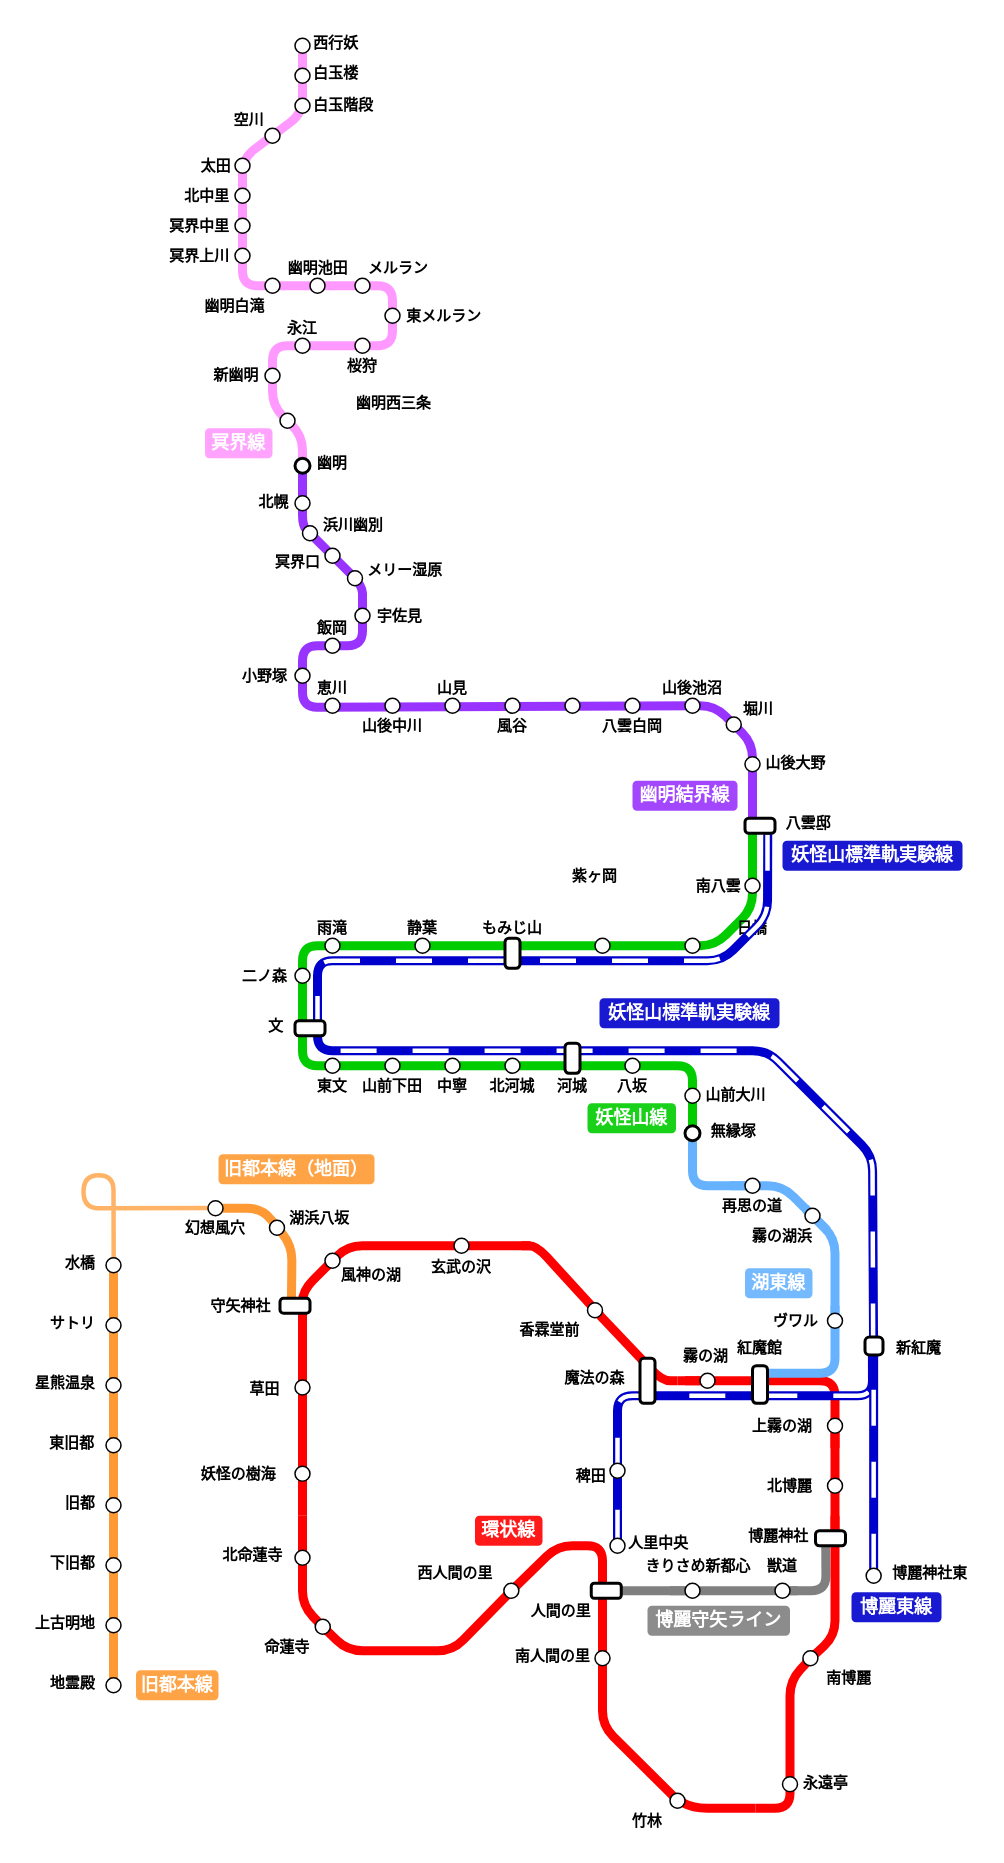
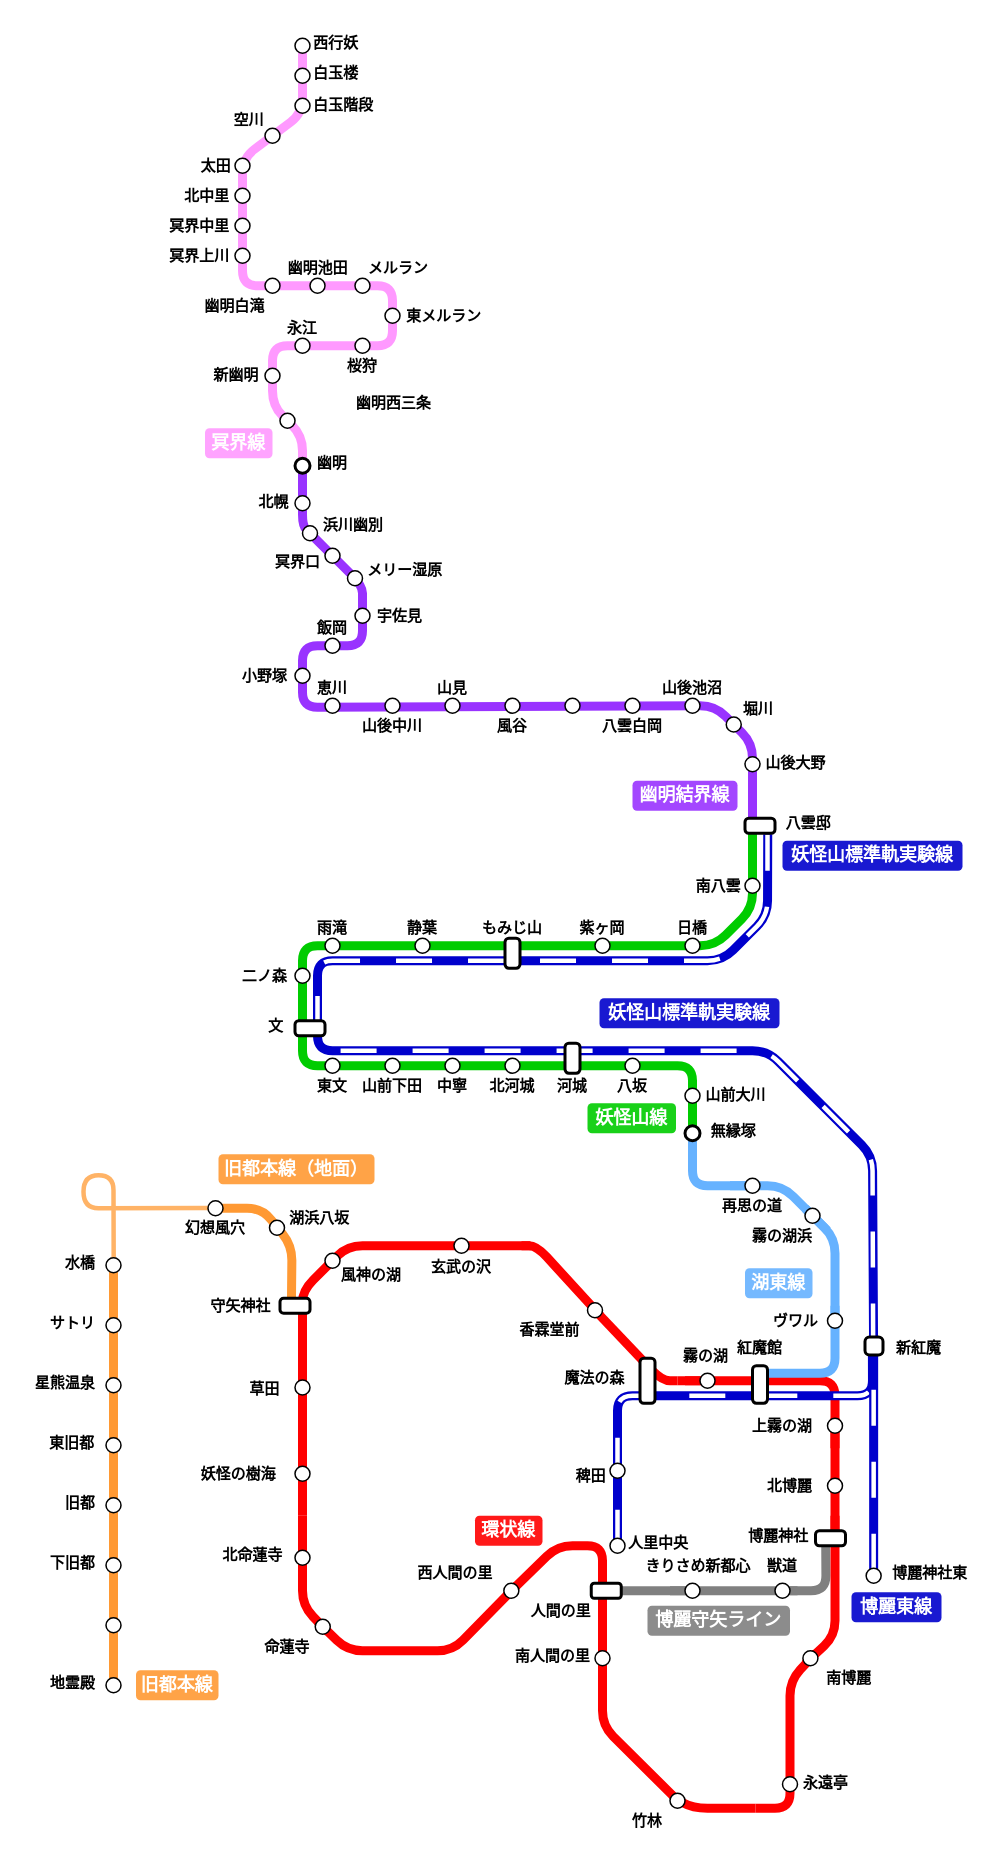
node "紫ヶ岡": moved (595, 875) -> (602, 927)
node "日橋": moved (752, 927) -> (692, 927)
node "上古明地": removed
